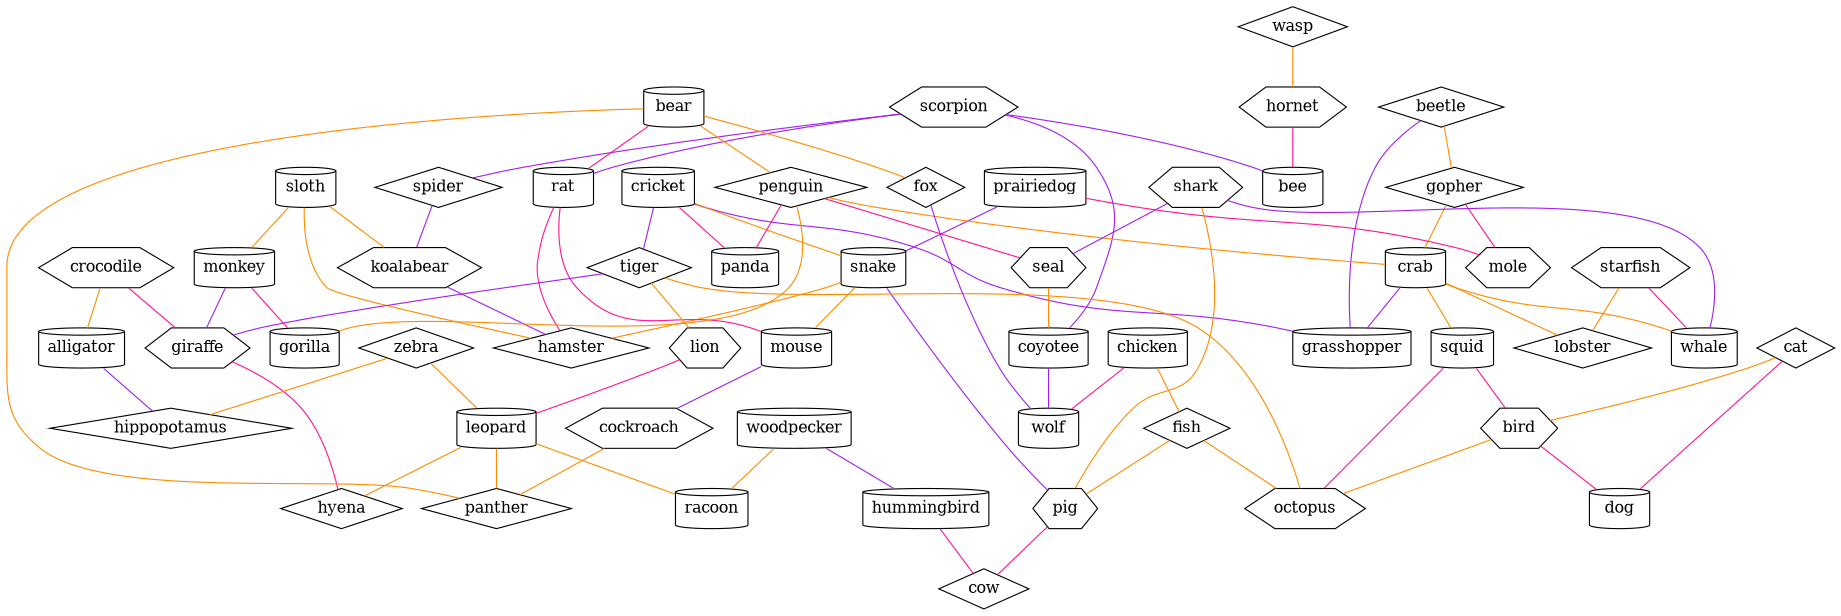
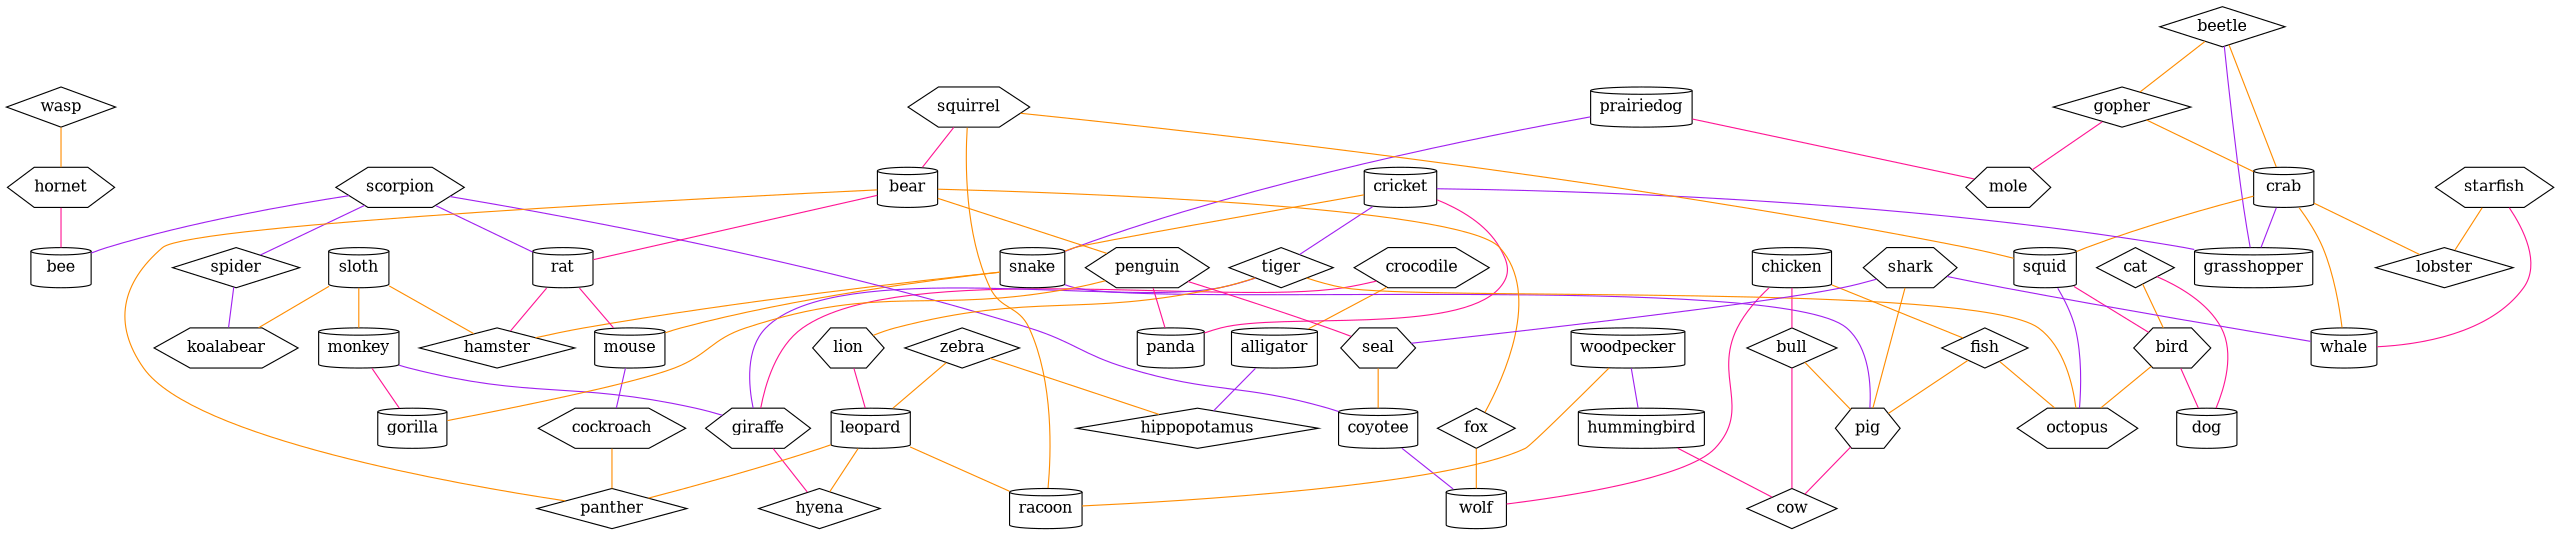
node "squirrel": added
node "penguin": shape diamond -> hexagon
edge "penguin" -- "crab": now "beetle" -- "crab"
edge "koalabear" -- "hamster": removed
edge "fox" -- "wolf": color purple -> darkorange
node "bull": added
edge "squid" -- "octopus": color deeppink -> purple
